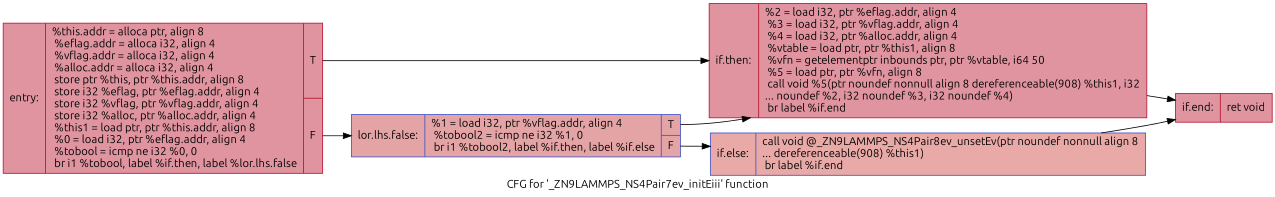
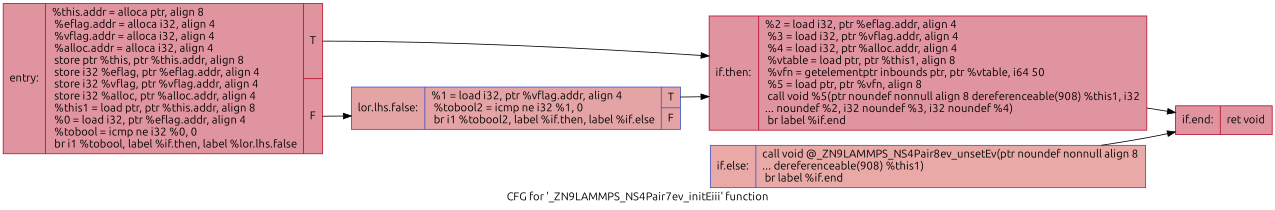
edge "lor.lhs.false:" -> "if.else:": removed
